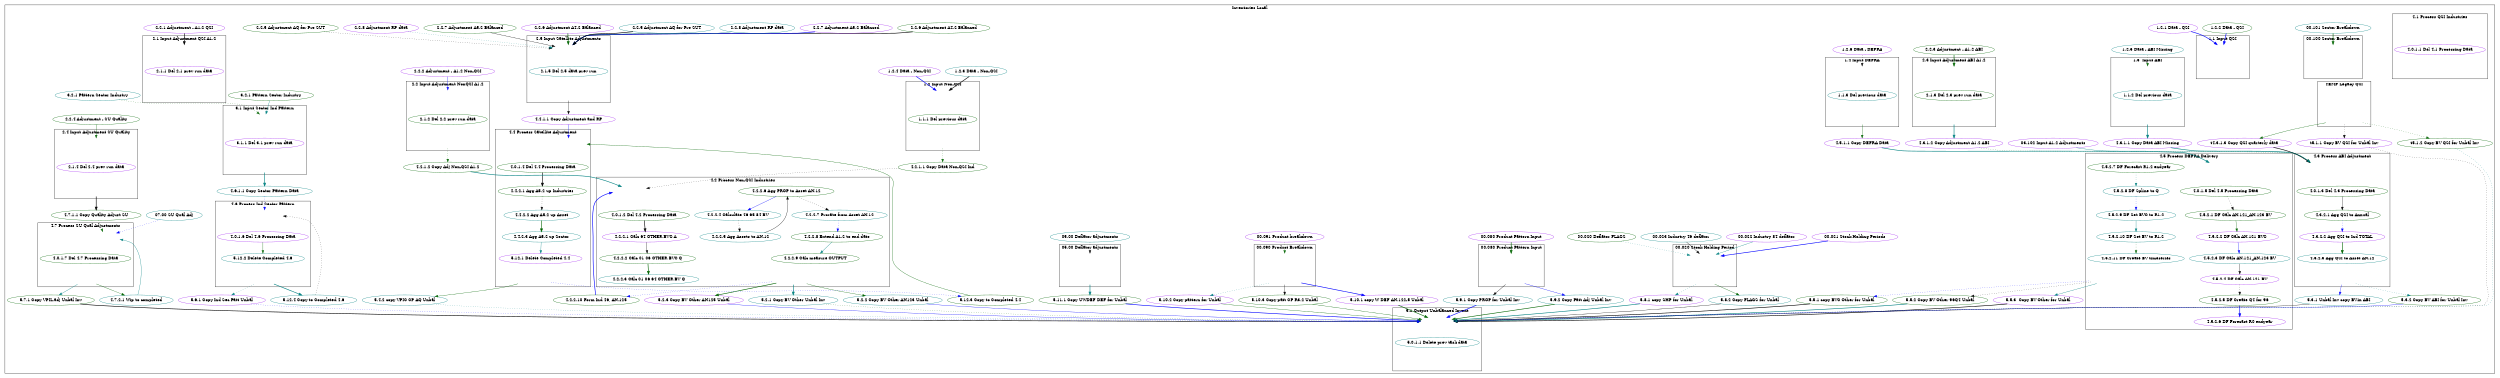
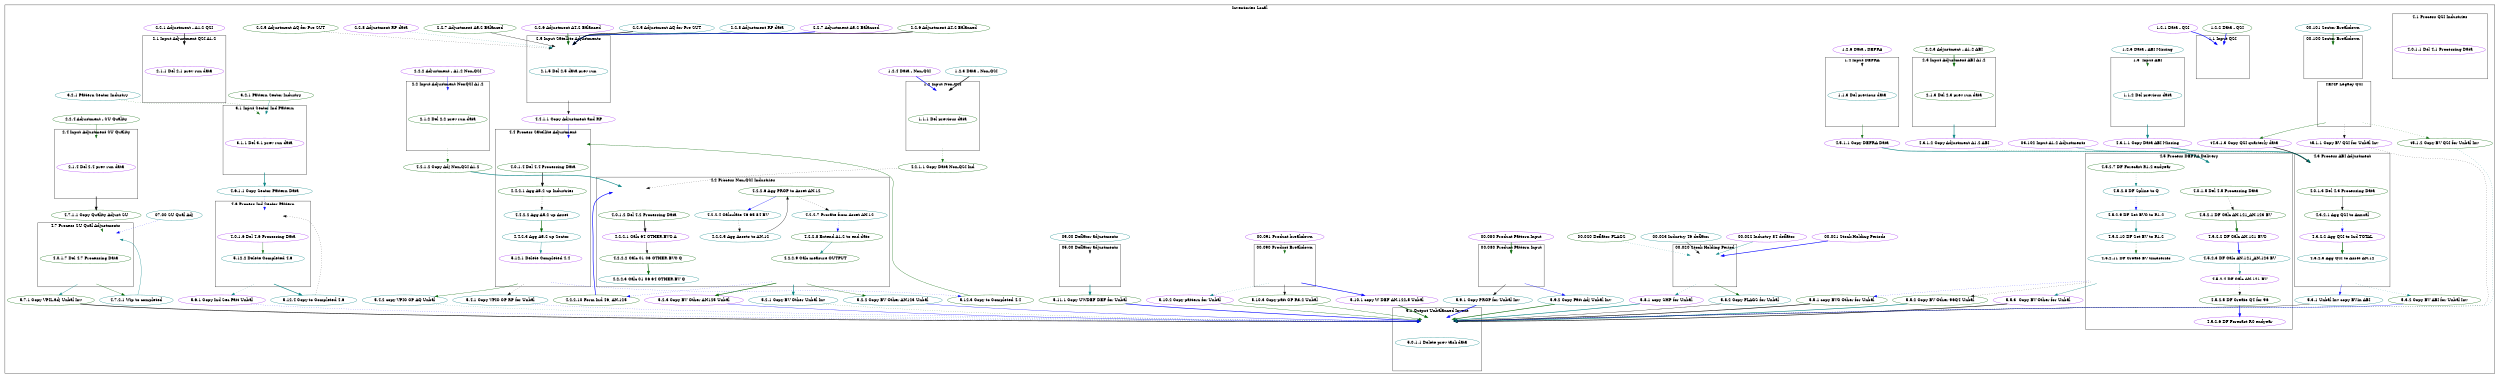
edge "4.5.2.1 DF Calc AN.121_AN.123 BV" -> "4.5.2.2 DF Calc AN.121 BVC": style solid -> bold
edge "4.5.2.2 DF Calc AN.121 BVC" -> "4.5.2.3 DF Calc AN.121_AN.123 BV": style solid -> bold
edge "4.5.2.3 DF Calc AN.121_AN.123 BV" -> "4.5.2.4 DF Calc AN.121 BV": color black -> teal
node "5.4.1 Copy VPIC CP RP for Unbal": added
